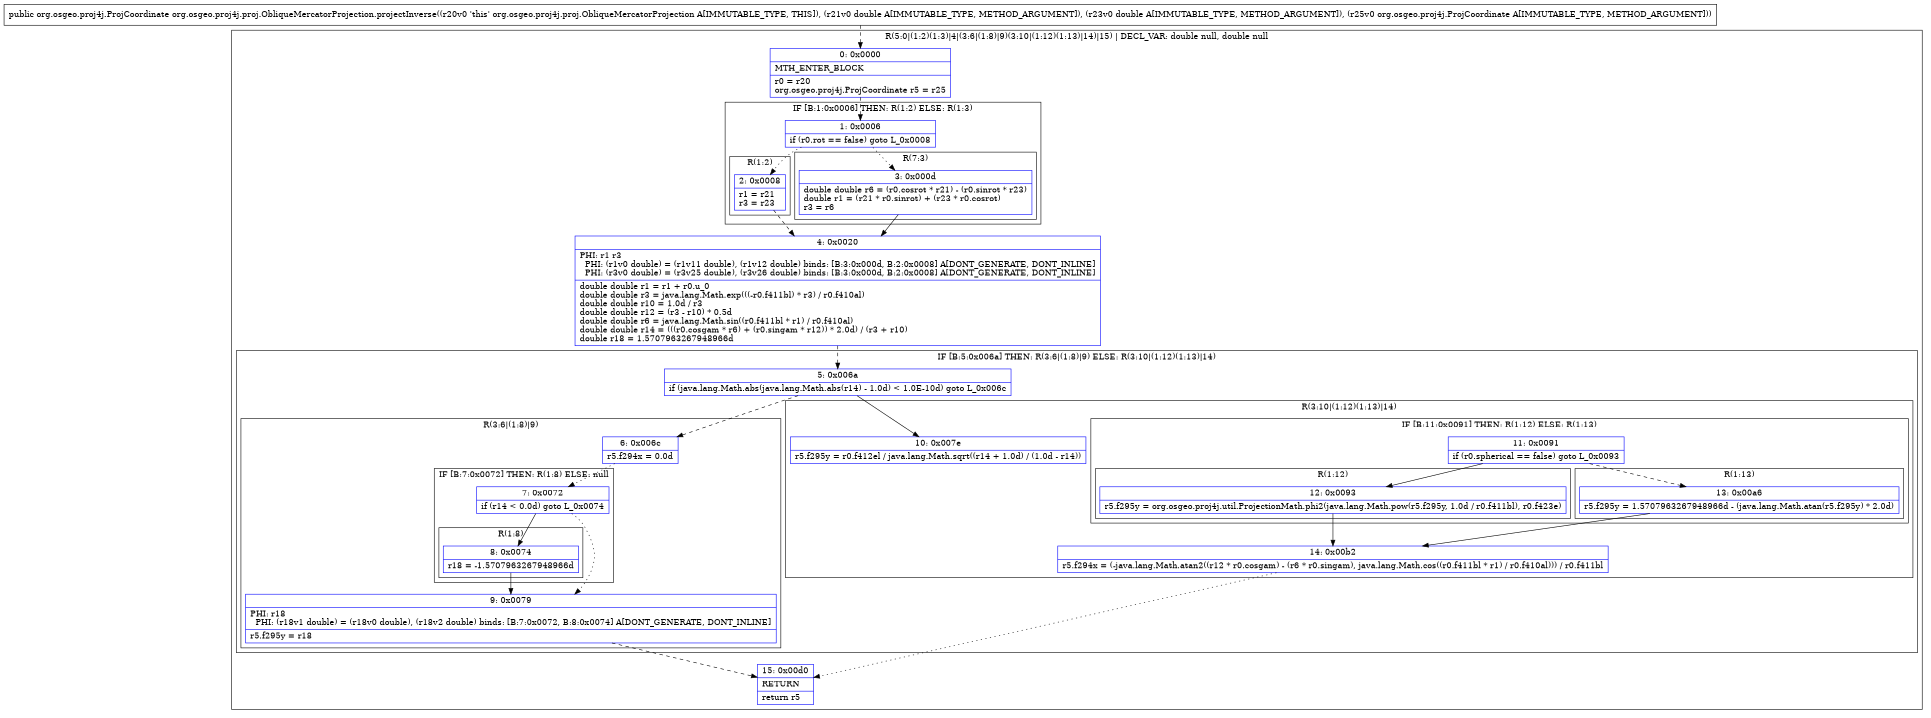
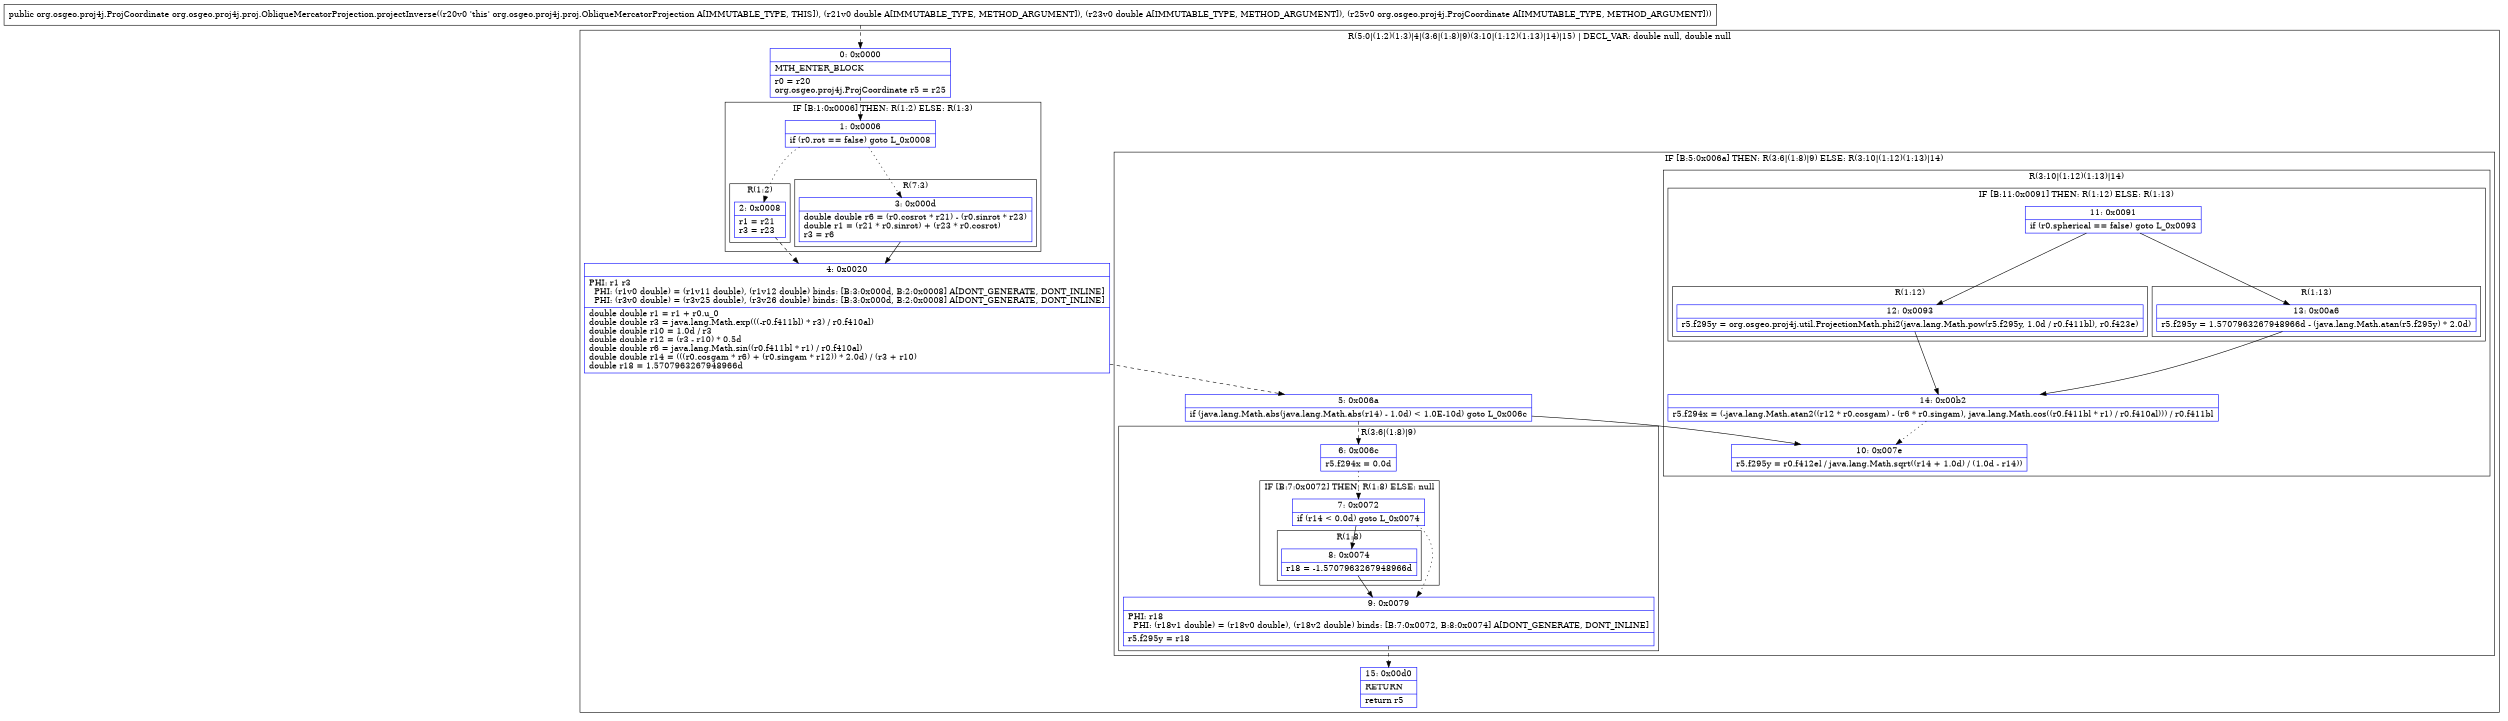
edge "11: 0x0091" -> "13: 0x00a6": style dashed -> solid
edge "14: 0x00b2" -> "15: 0x00d0": now "14: 0x00b2" -> "10: 0x007e"
